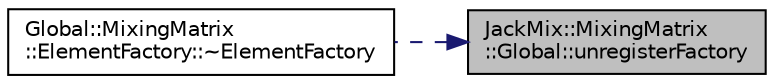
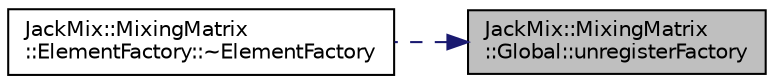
node "Global::MixingMatrix ::ElementFactory::~ElementFactory": label "Global::MixingMatrix ::ElementFactory::~ElementFactory" -> "JackMix::MixingMatrix ::ElementFactory::~ElementFactory"
